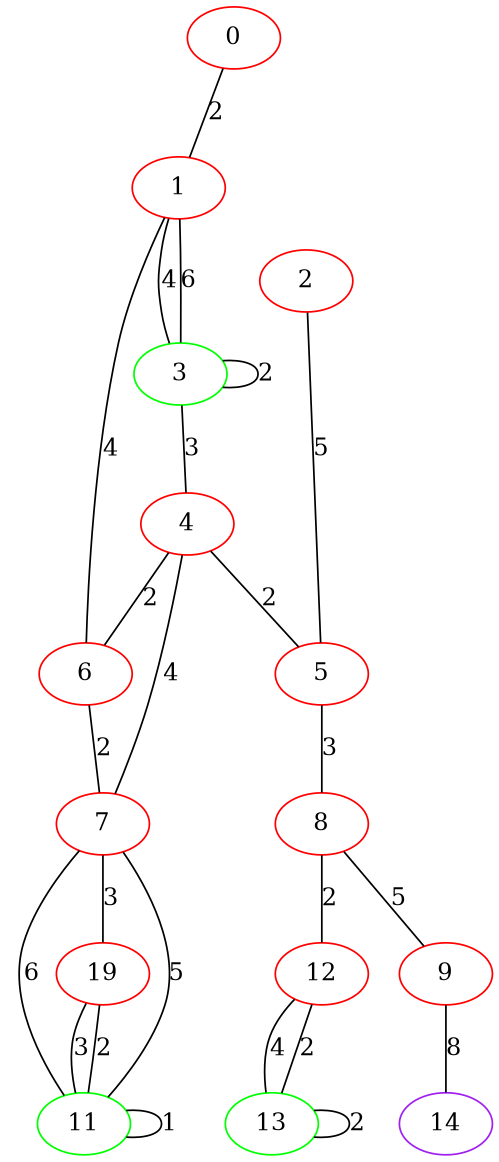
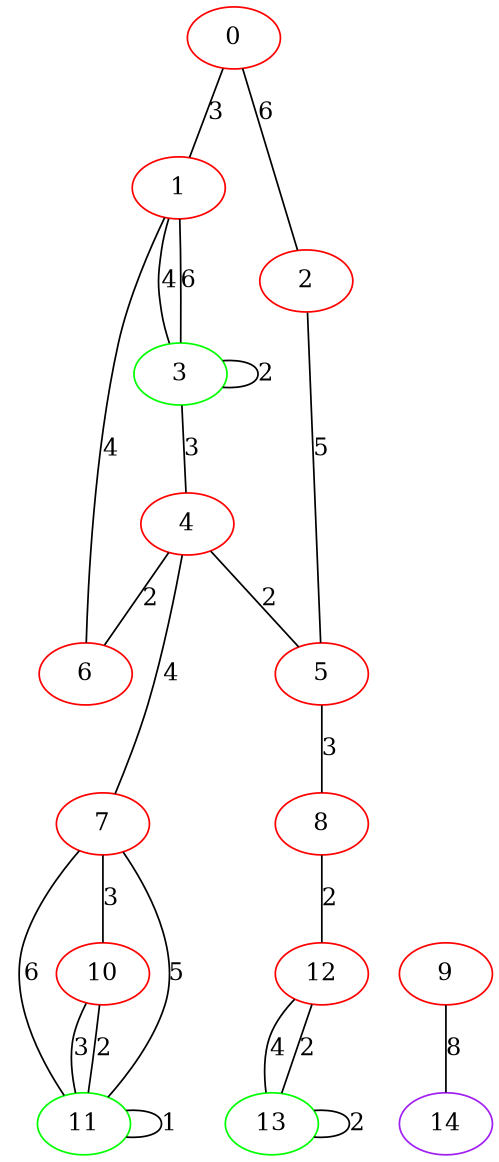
edge "0" -- "1": label "2" -> "3"
edge "0" -- "2": added, label "6"
edge "6" -- "7": removed, label "2"
edge "8" -- "9": removed, label "5"
node "19": label "19" -> "10"
